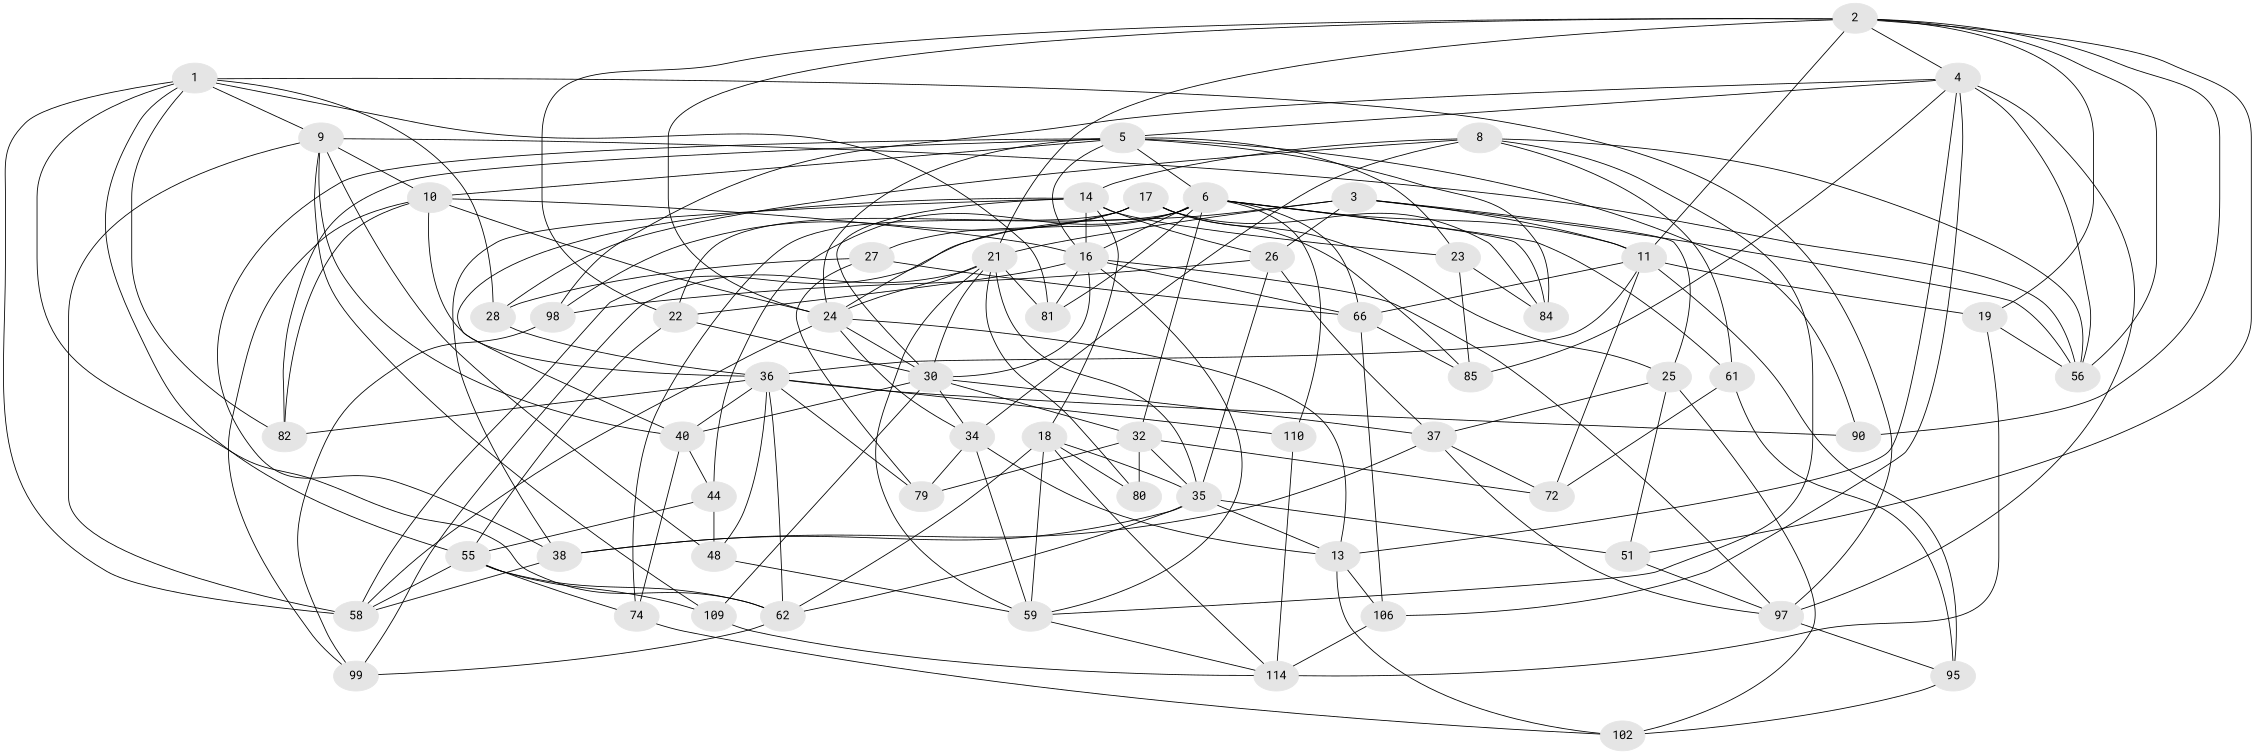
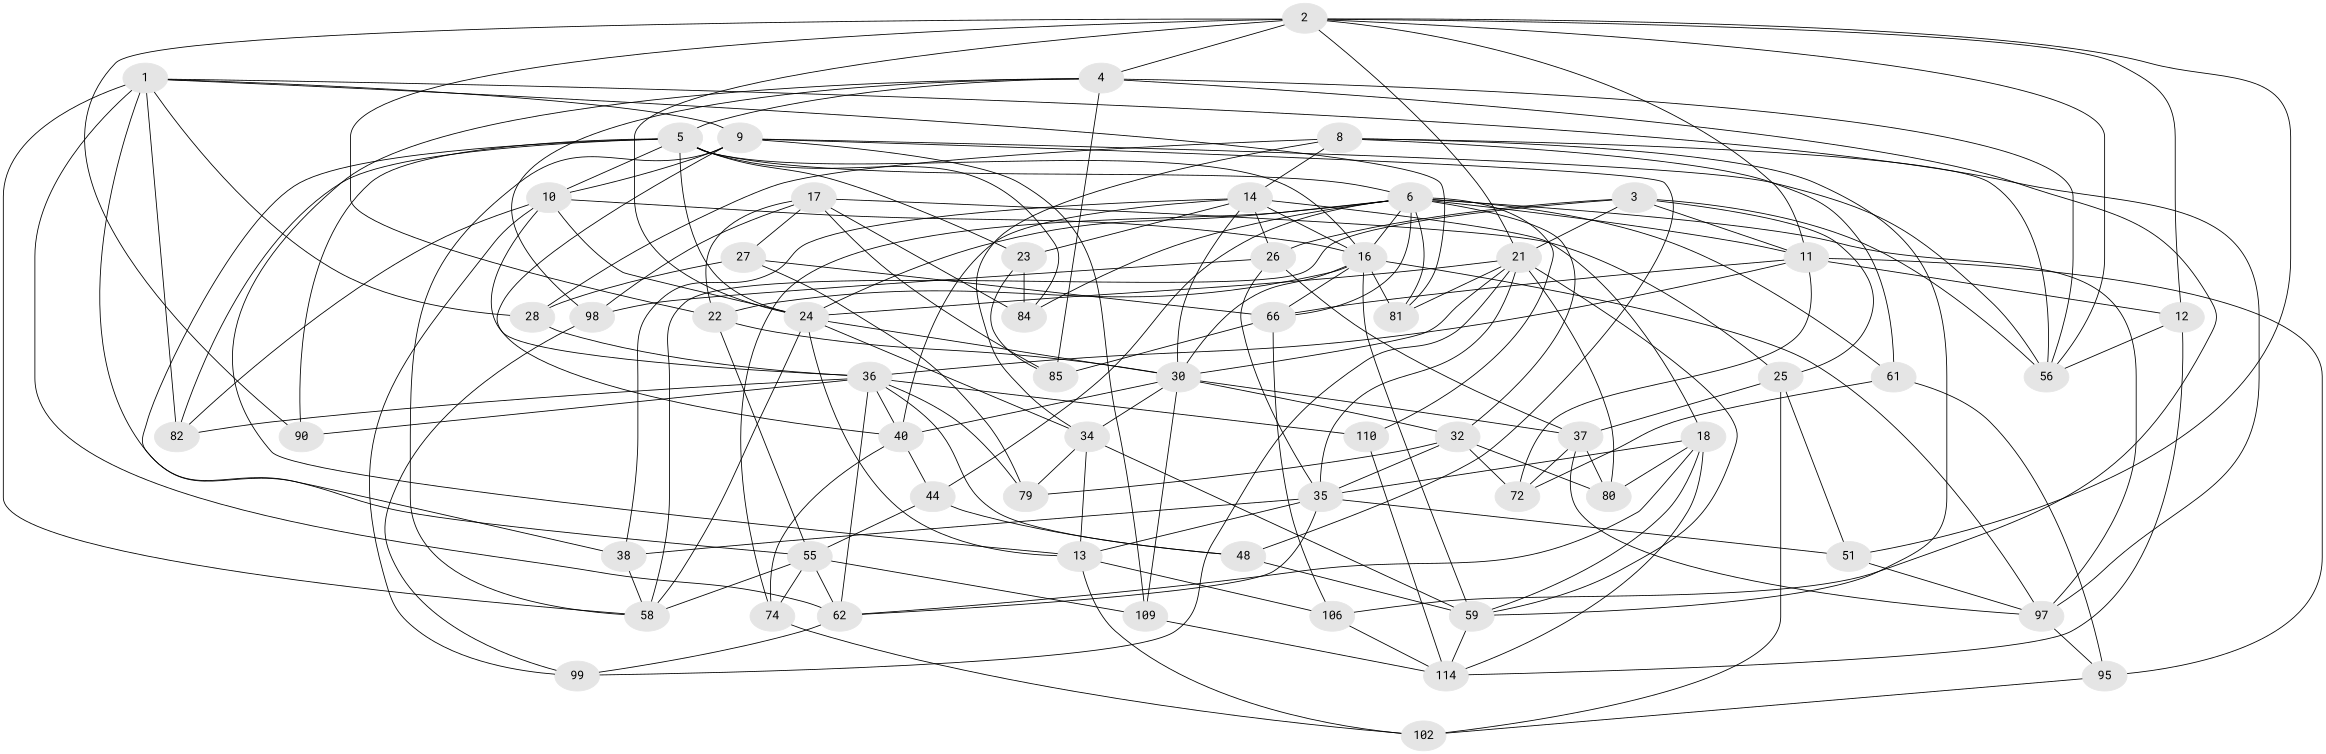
node "19": label "19" -> "12"
edge "4" -- "97": now "6" -- "97"
edge "37" -- "38": now "37" -- "80"
